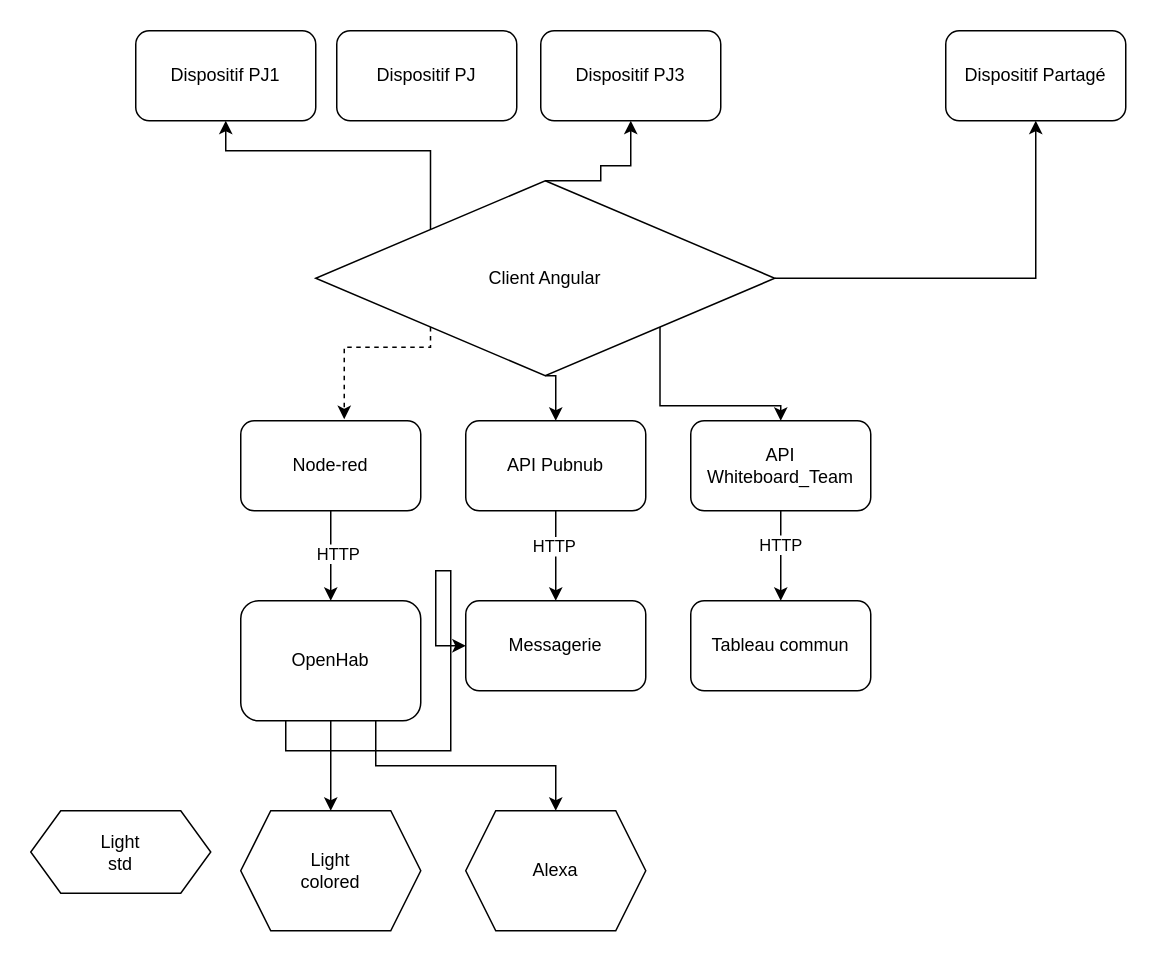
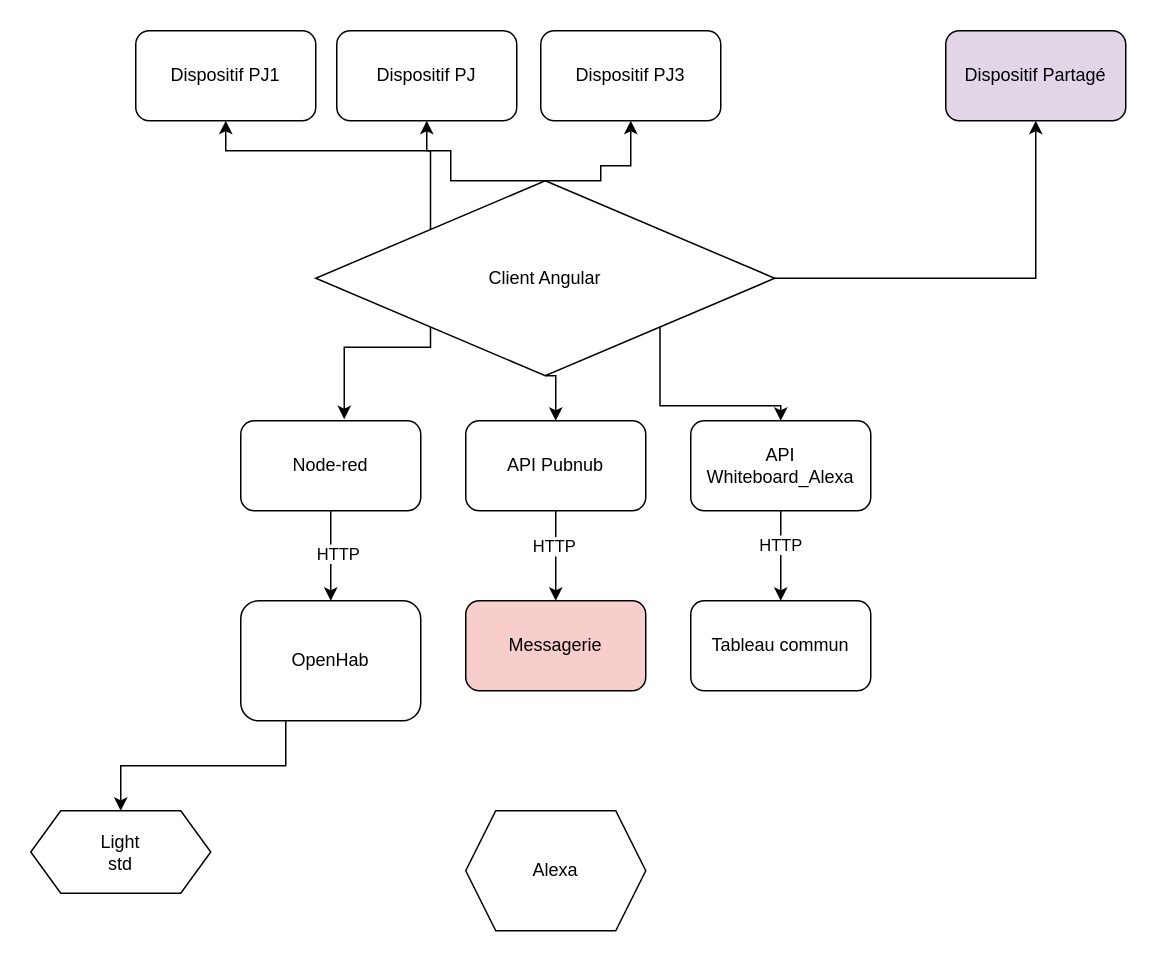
node "Dispositif Partagé": fillcolor #ffffff -> #e1d5e7
edge "Client Angular" -> "Dispositif PJ": added
edge "Client Angular" -> "Node-red": style dashed -> solid
node "API Whiteboard_Team": label "API Whiteboard_Team" -> "API Whiteboard_Alexa"
node "Messagerie": fillcolor #ffffff -> #f8cecc
edge "OpenHab" -> "Messagerie": now "OpenHab" -> "Light std"
edge "OpenHab" -> "Light colored": removed
edge "OpenHab" -> "Alexa": removed
node "Light colored": removed
